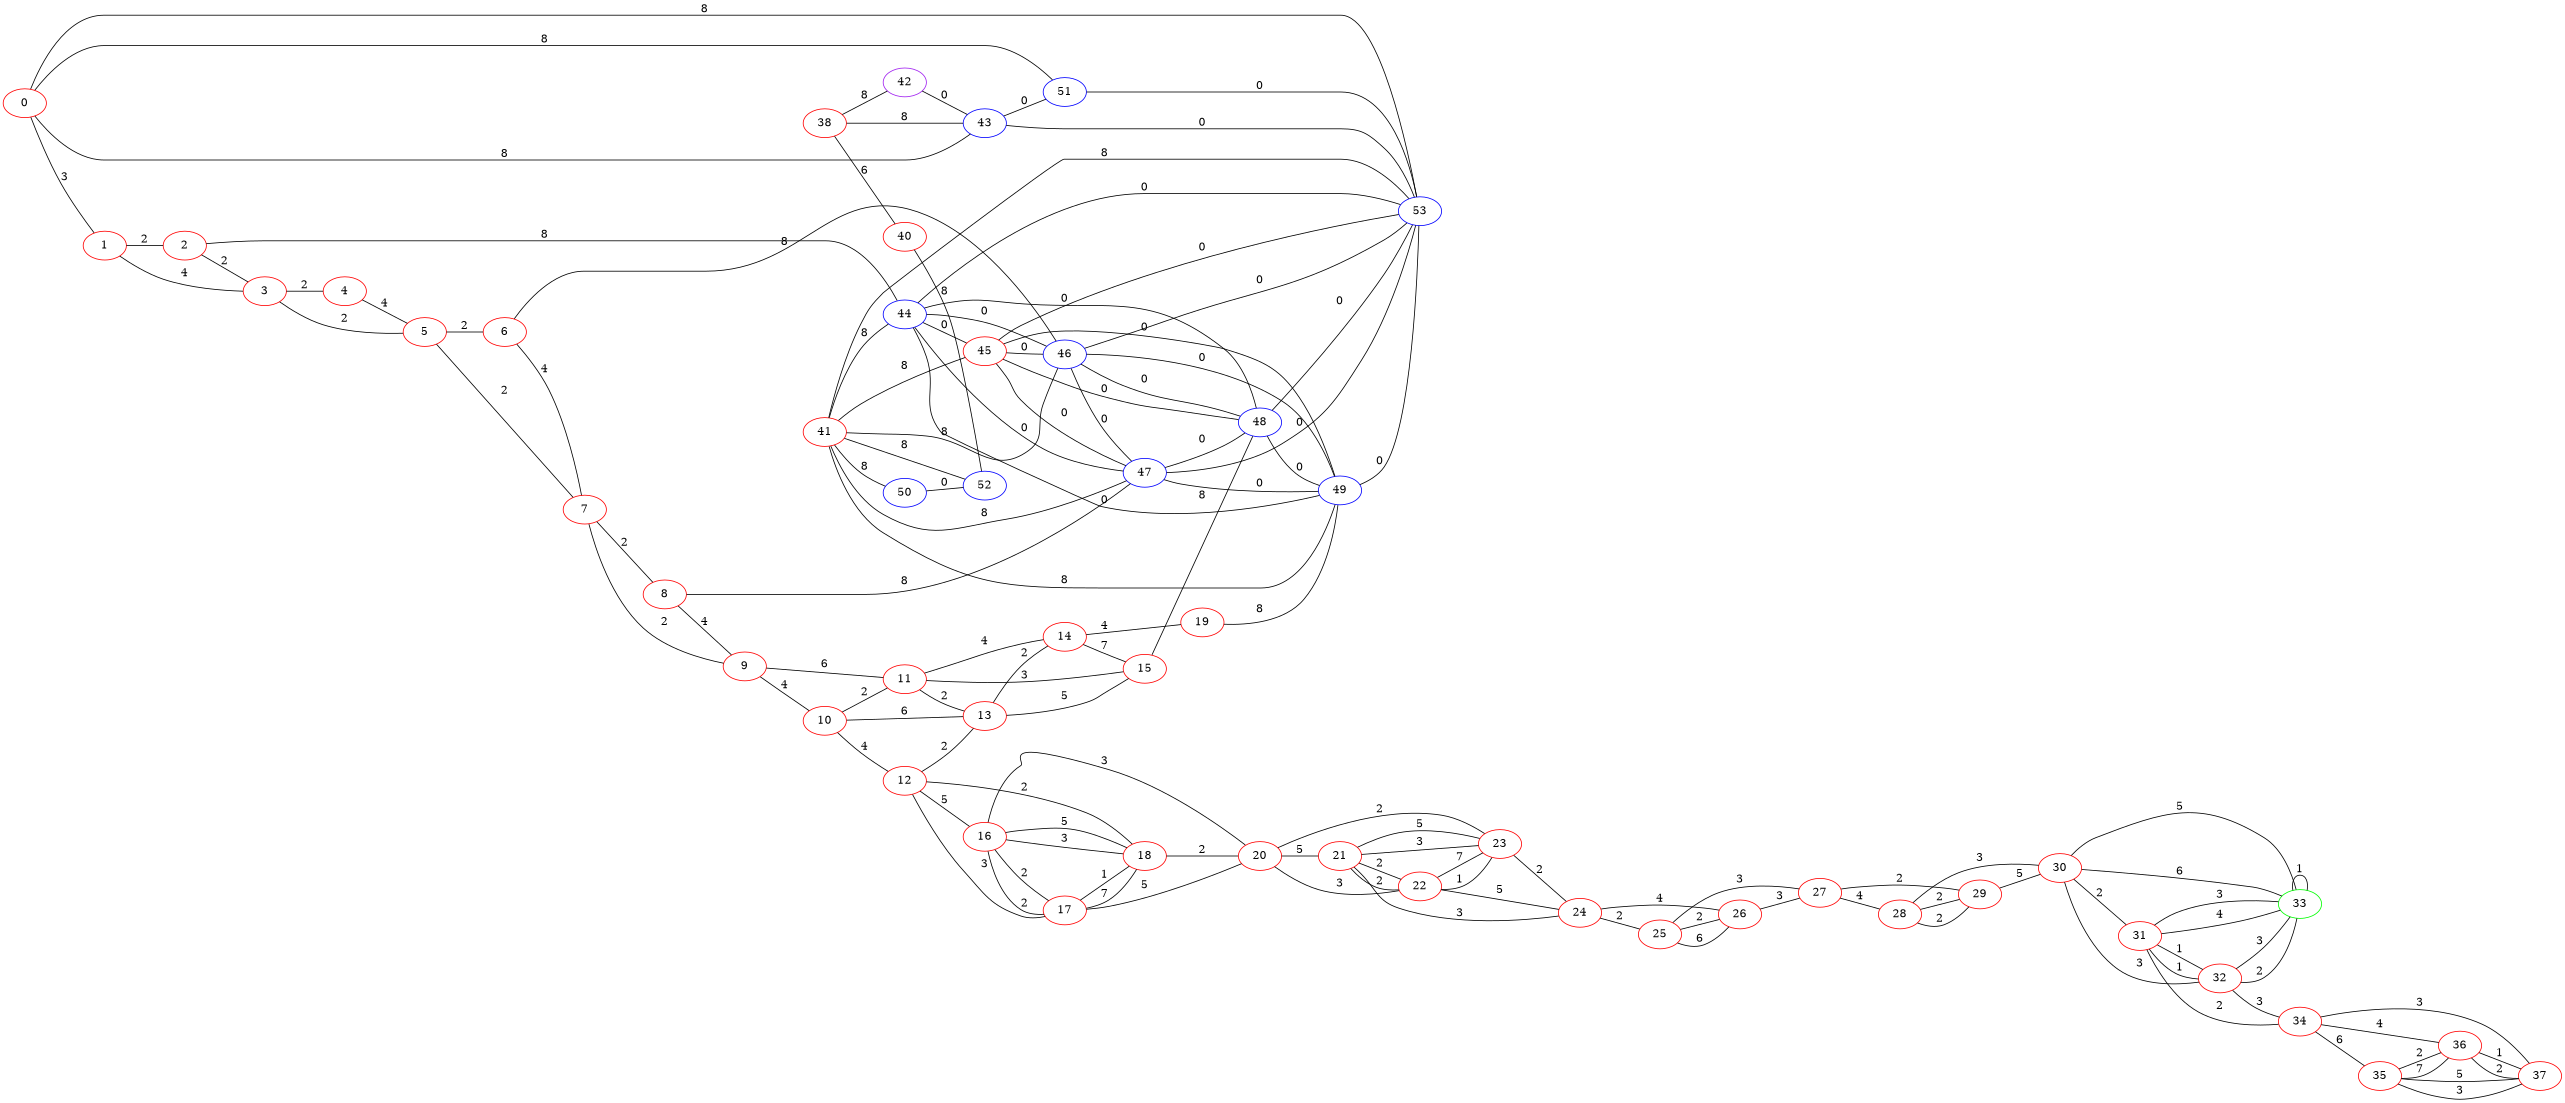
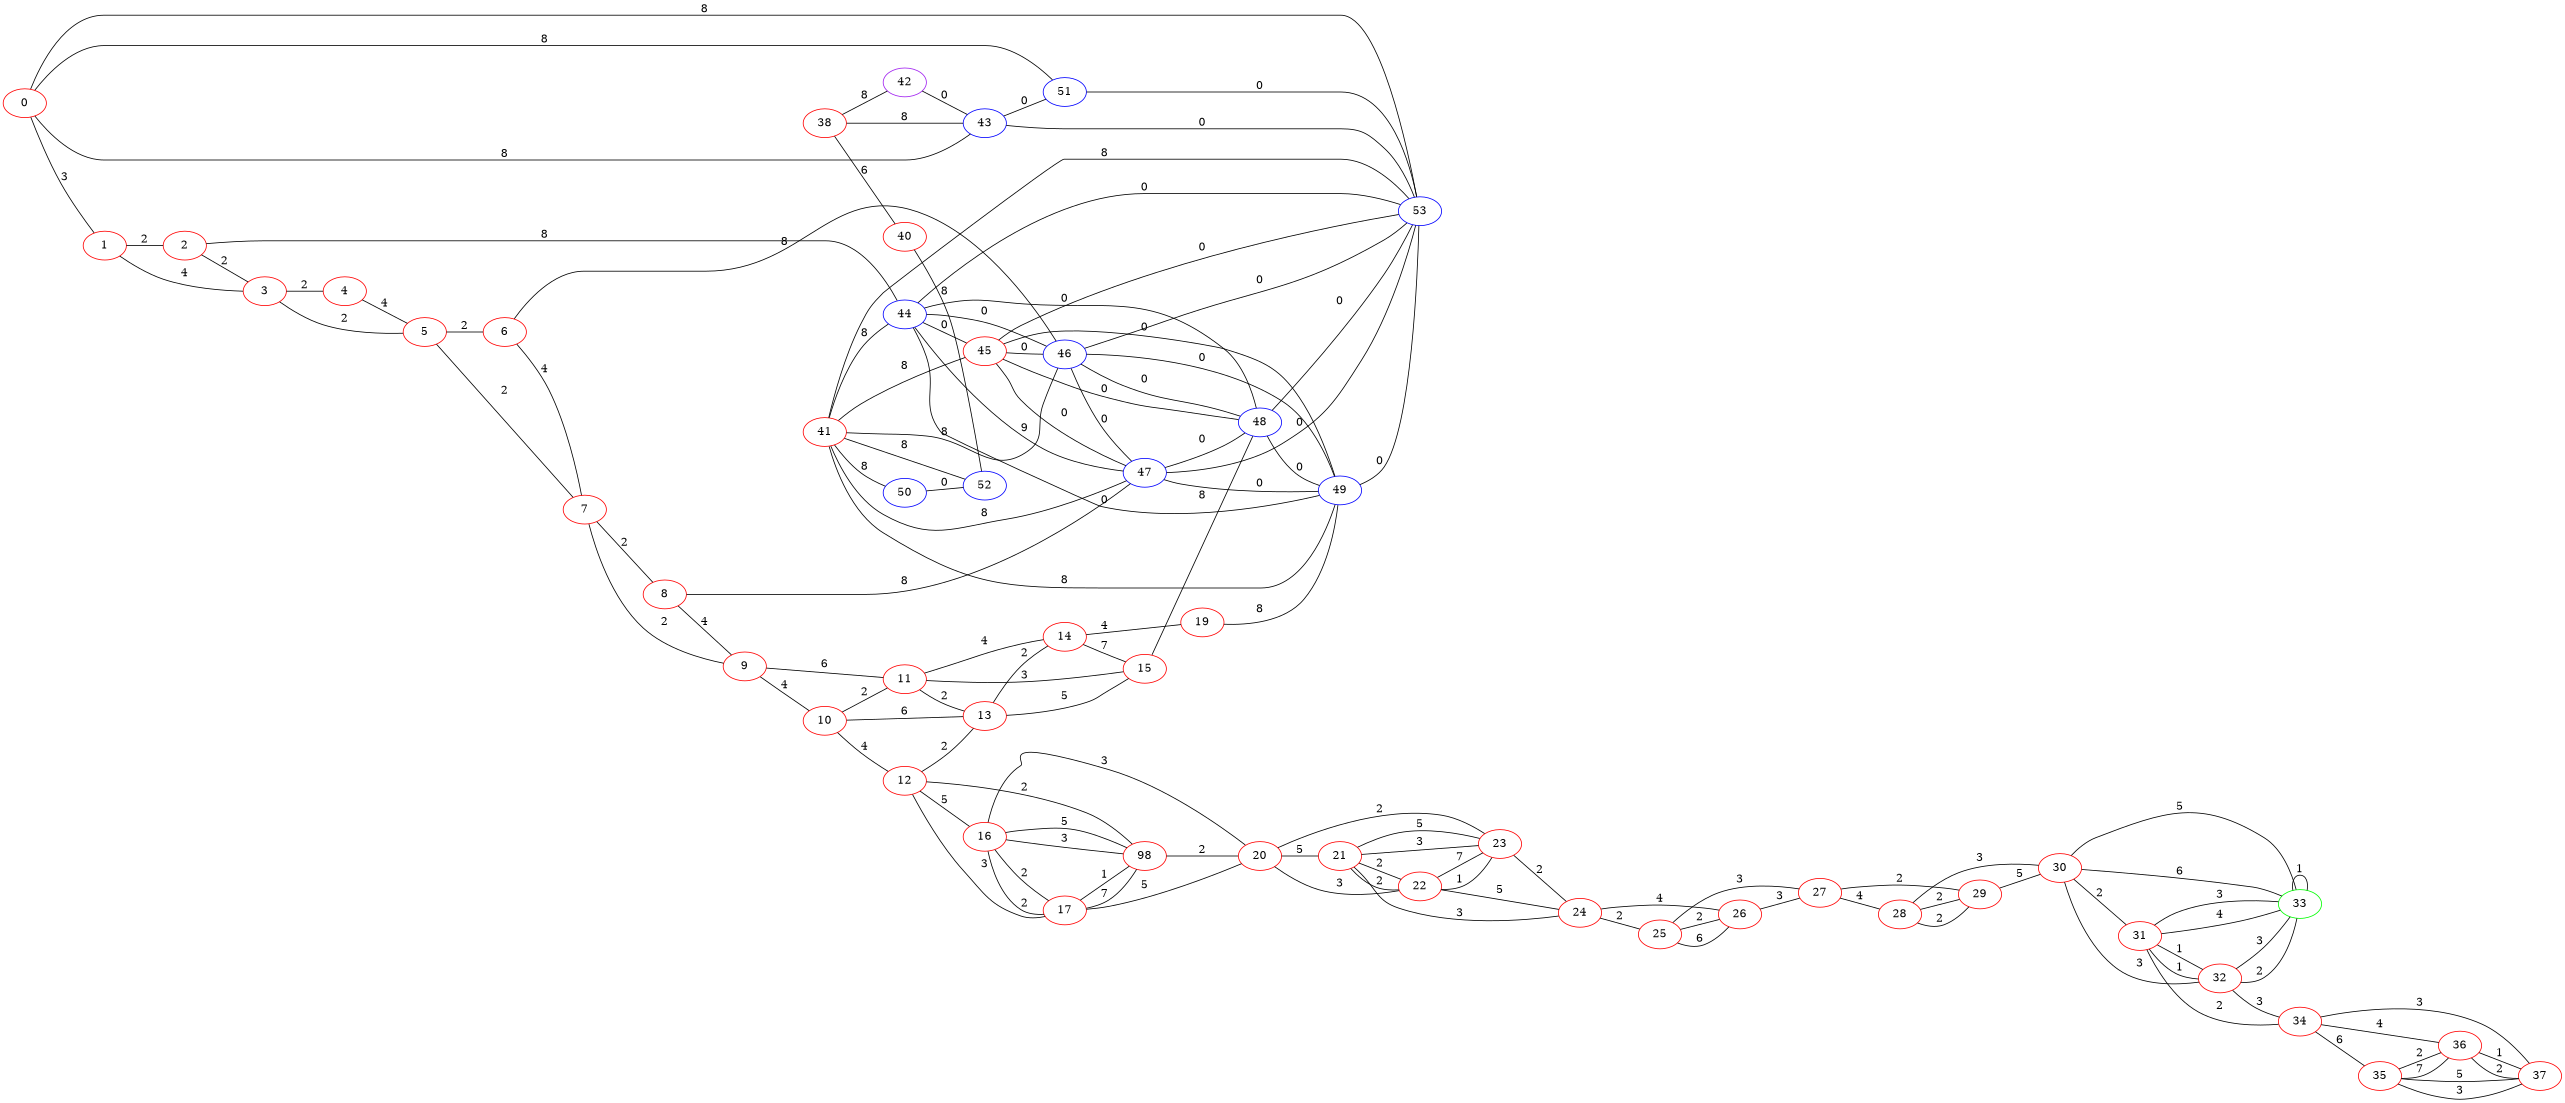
edge "44" -- "47": label "0" -> "9"
node "18": label "18" -> "98"
